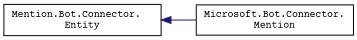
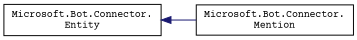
node "Mention.Bot.Connector. Entity": label "Mention.Bot.Connector. Entity" -> "Microsoft.Bot.Connector. Entity"
